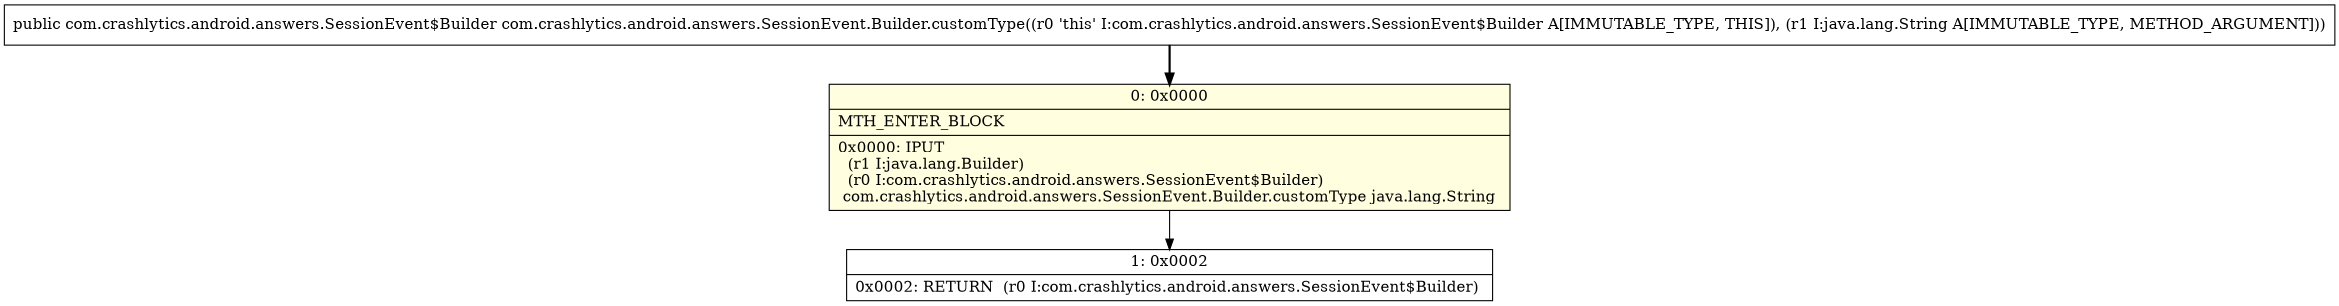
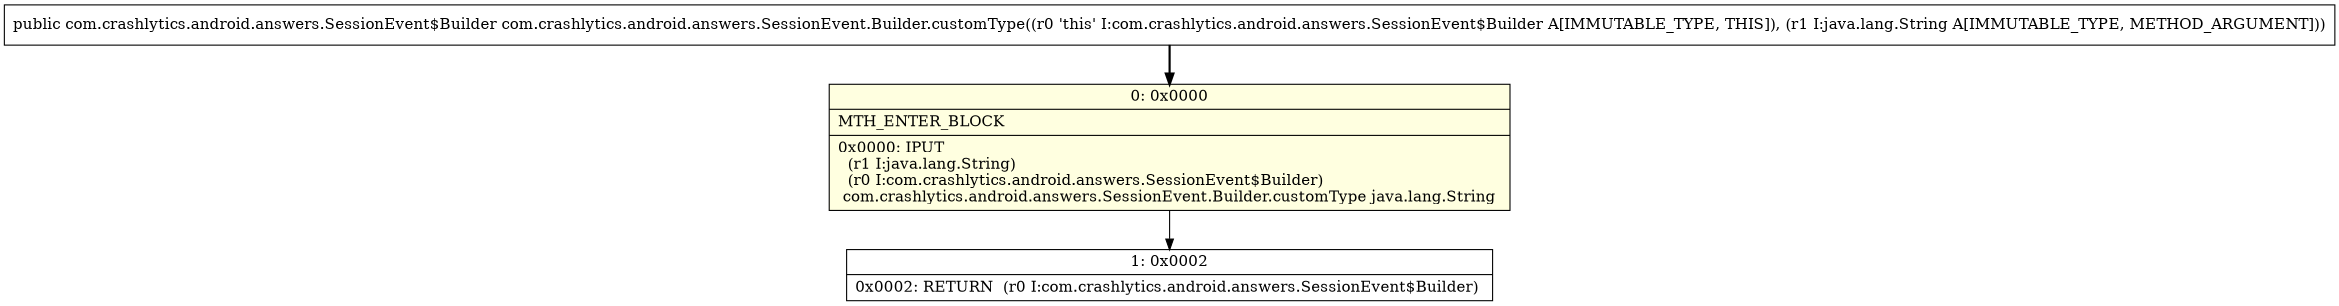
node "0: 0x0000": text "(r1 I:java.lang.Builder)" -> "(r1 I:java.lang.String)"
